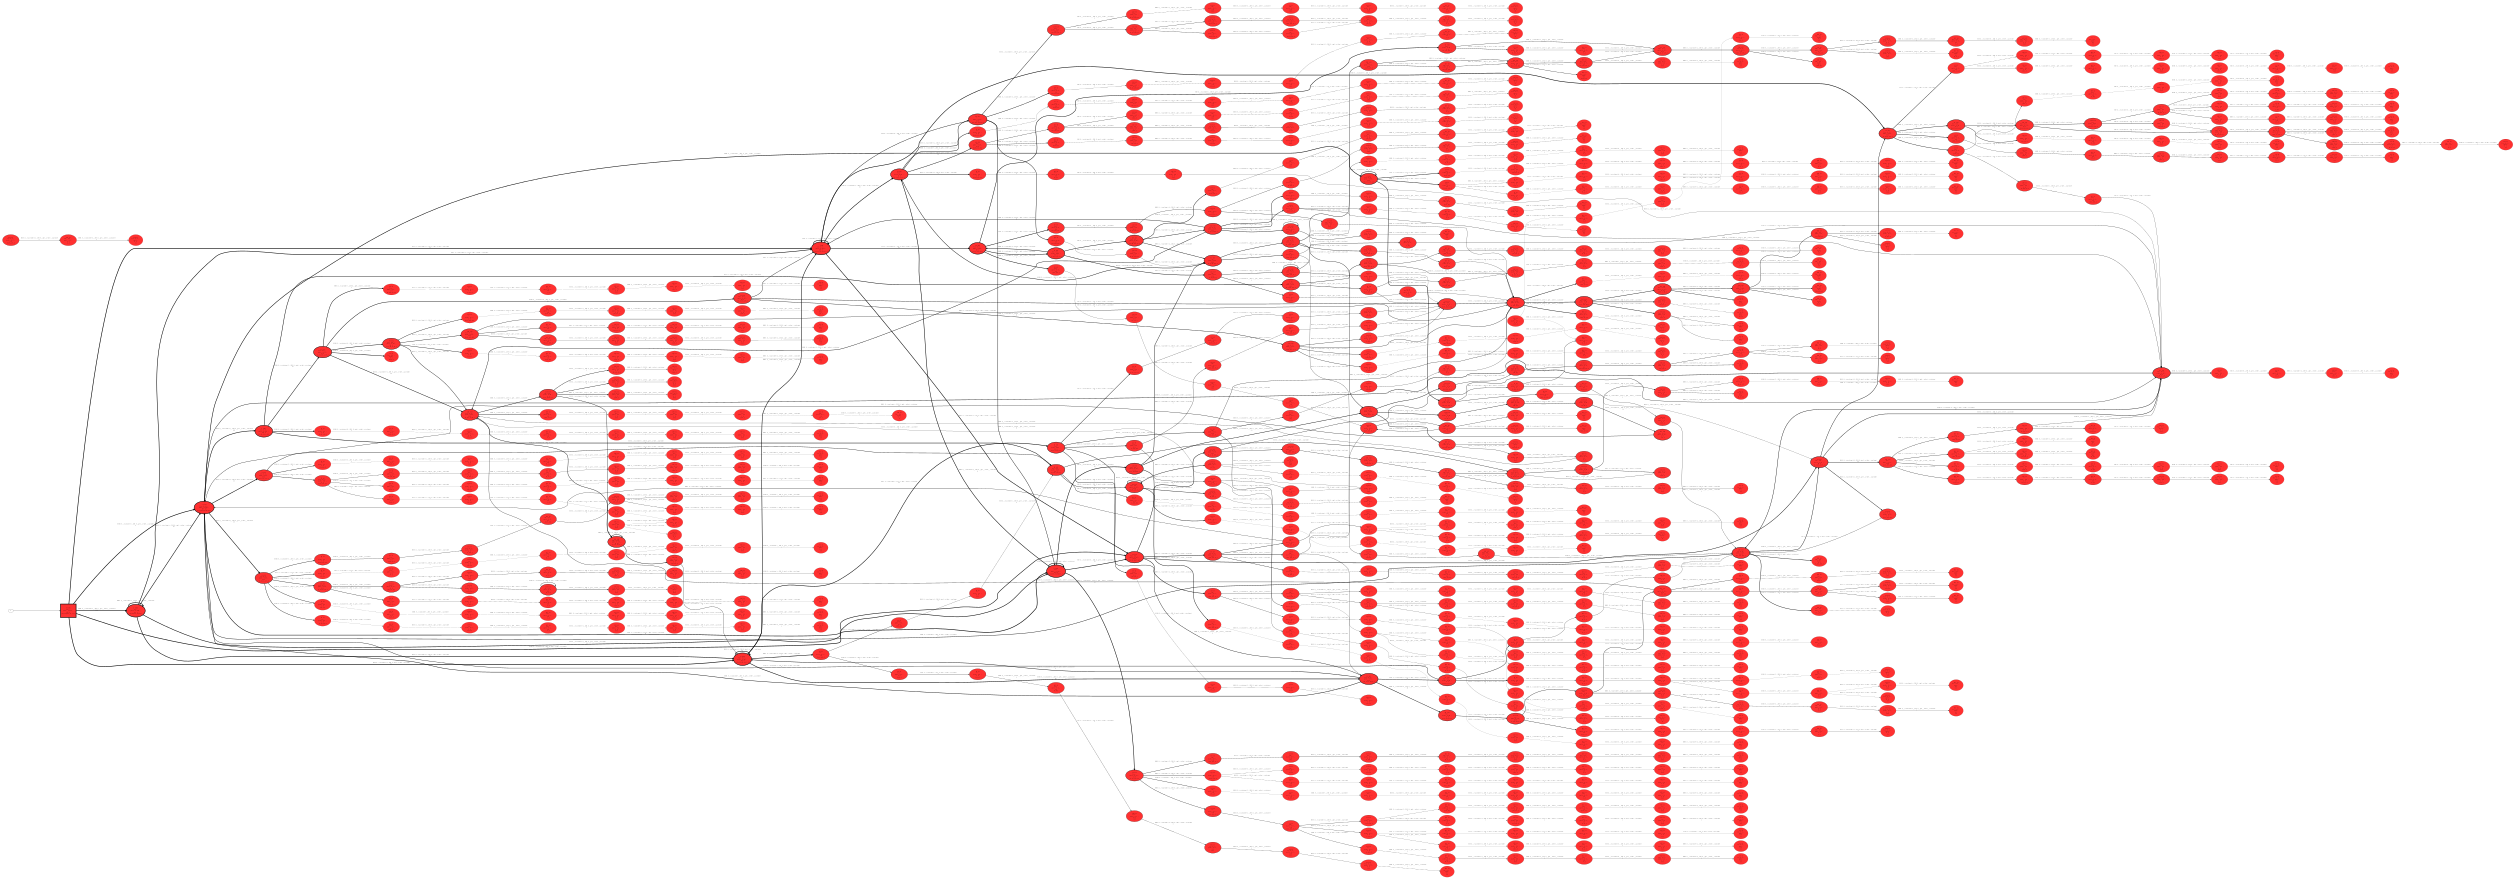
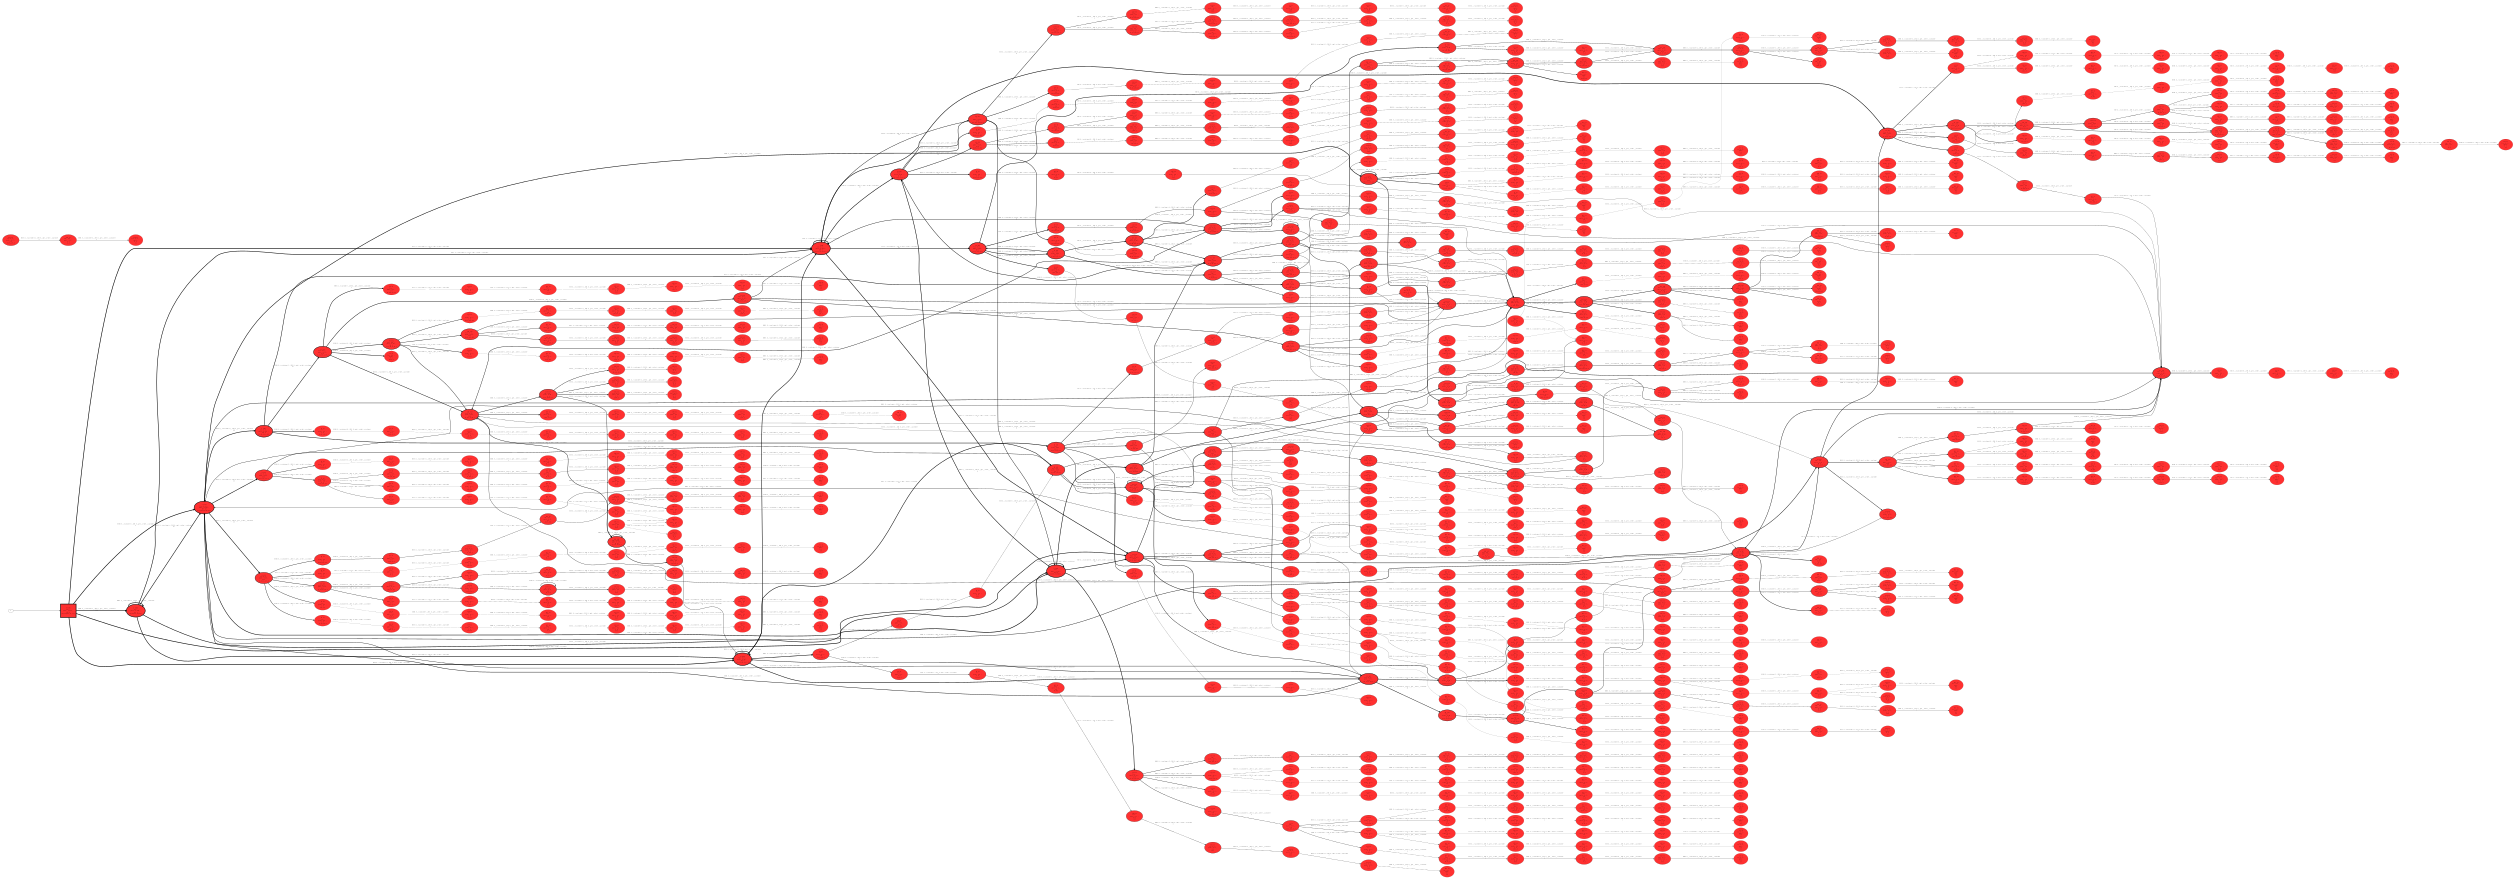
edge "478 #3 fin: 0:1 , path: 0:2 , 2 1 [2,]" -> "581 #2 fin: 0:1 , path: 0:1 , 1 1 [1,]": removed, label "8080.0__>customer>4__200.0__get__order__customer 2"
edge "162 #12 fin: 0:2 , path: 0:10 , 10 2 [5,5,0,0,0,]" -> "264 #5 fin: 0:1 , path: 0:4 , 4 1 [4,0,]": removed, label "8080.0__>customer>__200.0__get__order__customer 5"
